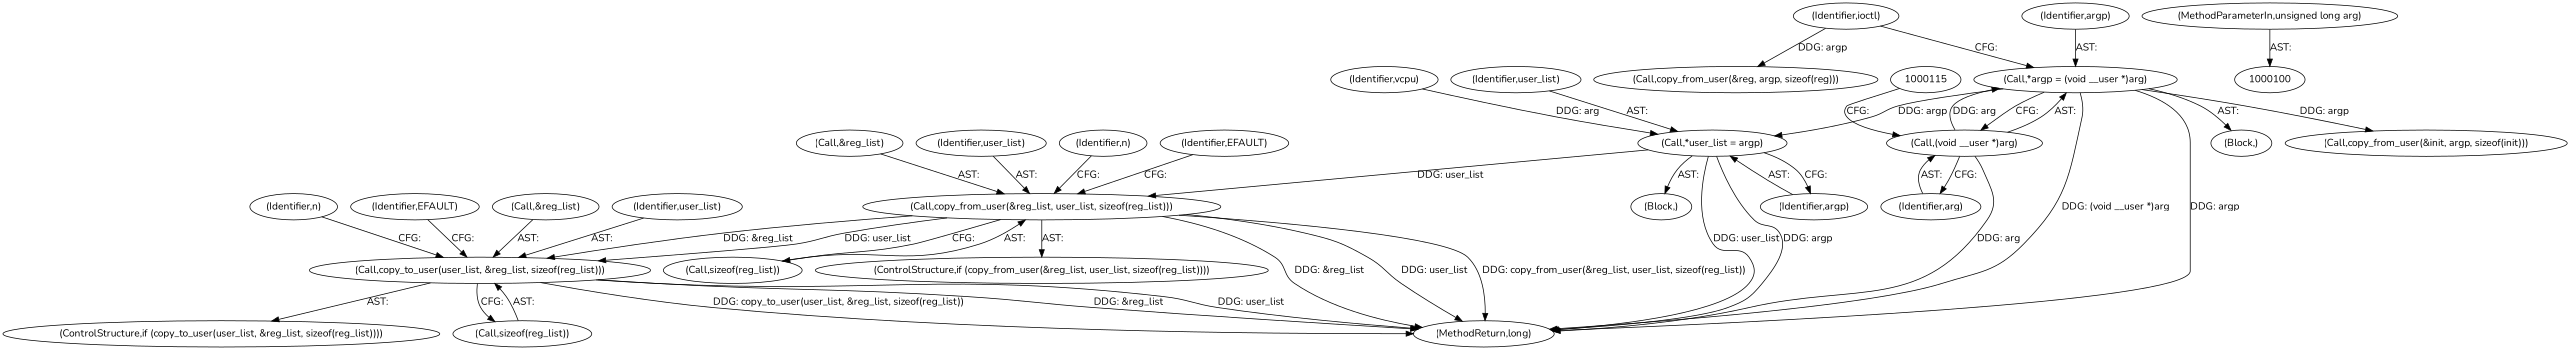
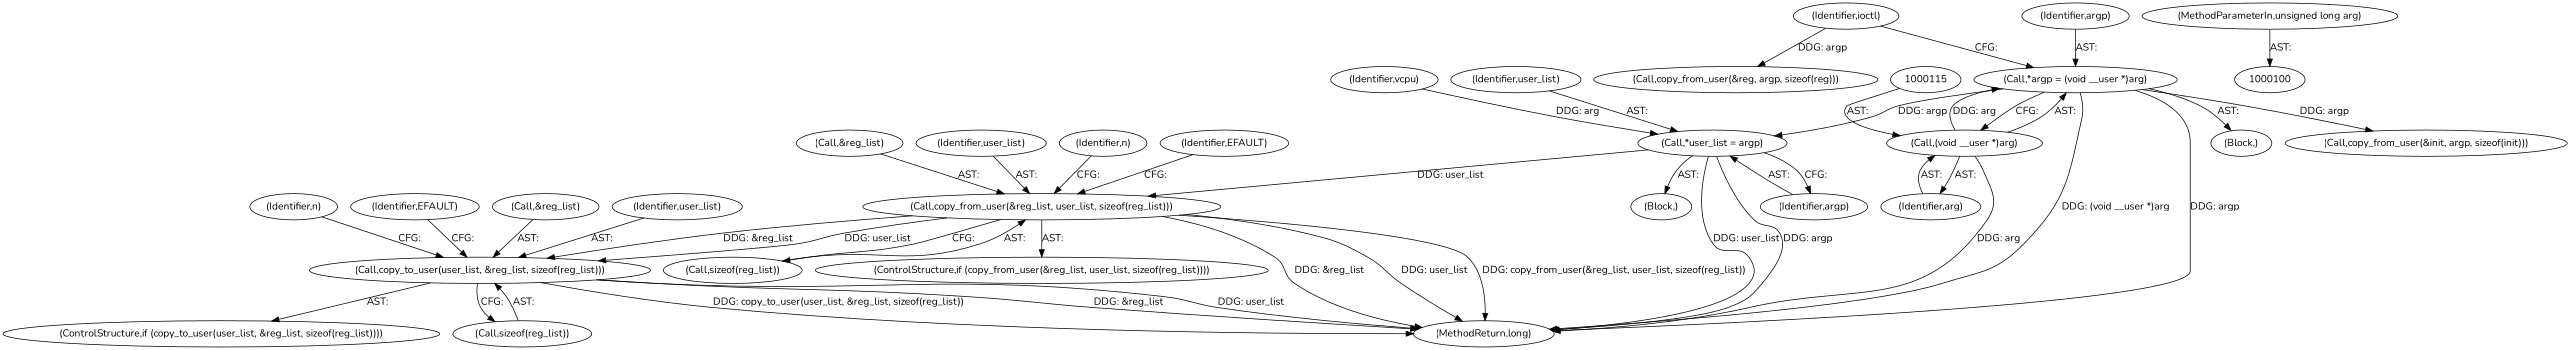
edge "1000115" -> "(Call,(void __user *)arg)": label "CFG: " -> "AST: "
edge "(Call,(void __user *)arg)" -> "(Identifier,arg)": label "CFG: " -> "AST: "
